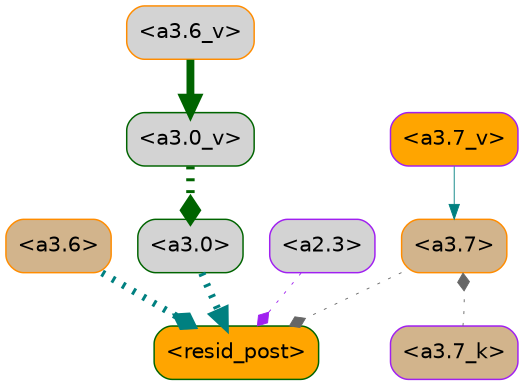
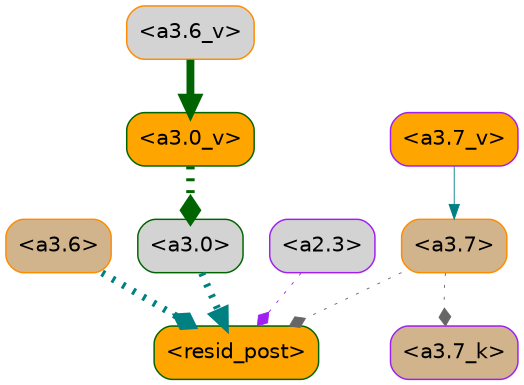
node "<a3.0_v>": fillcolor lightgrey -> orange
edge "<a3.7_k>" -> "<a3.7>": reversed
